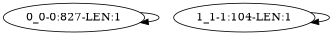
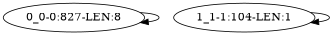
node "0_0-0:827-LEN:1": label "0_0-0:827-LEN:1" -> "0_0-0:827-LEN:8"
